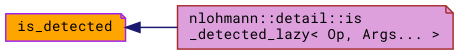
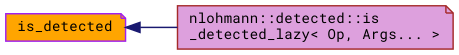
node "nlohmann::detail::is _detected_lazy< Op, Args... >": label "nlohmann::detail::is _detected_lazy< Op, Args... >" -> "nlohmann::detected::is _detected_lazy< Op, Args... >"
